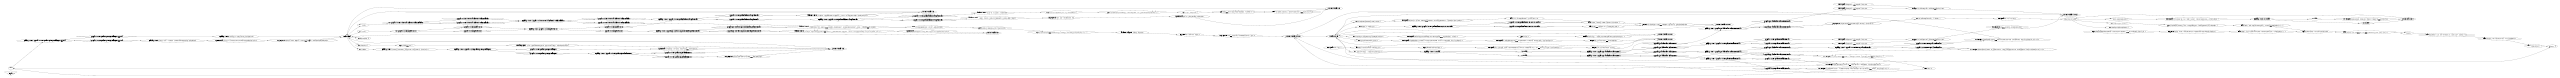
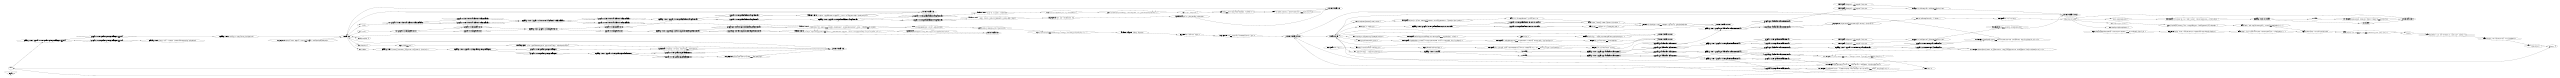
node "Untitled hedge": label "Untitled hedge" -> "Untitled hub"
node "Inland Empire: 人们在交谈，但你发誓自己听到了风吹时那些黑色枝桠敲打窗户的声音。": removed
